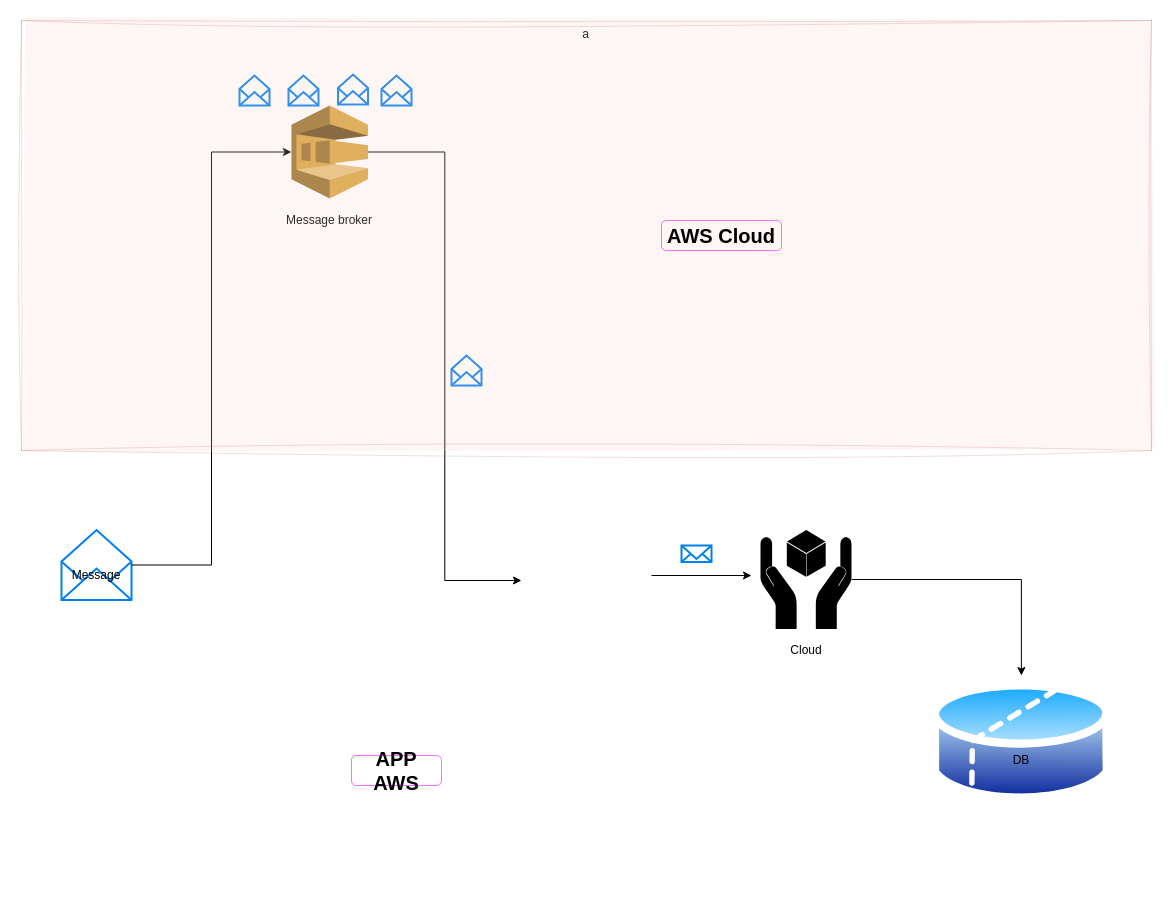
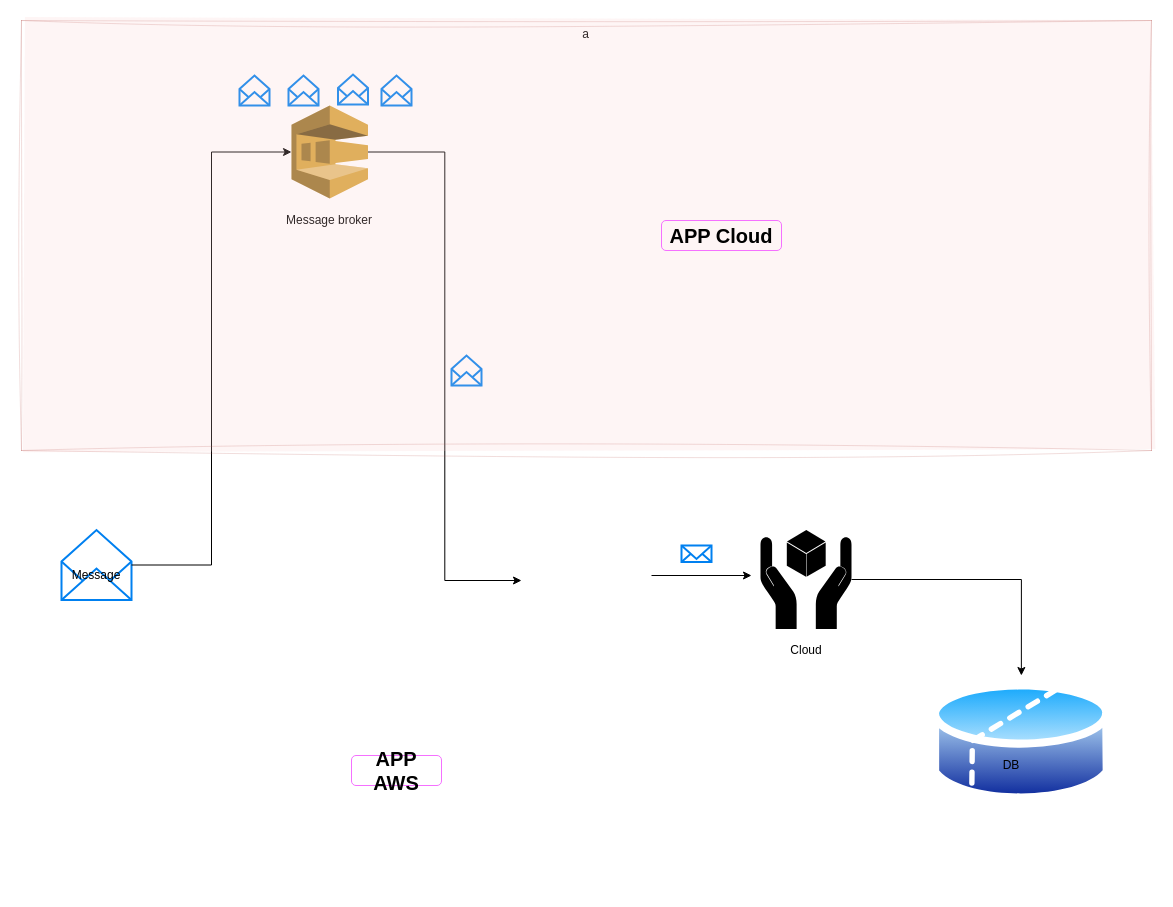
node "AWS Cloud": label "AWS Cloud" -> "APP Cloud"
node "DB": moved (1021, 761) -> (1011, 766)
